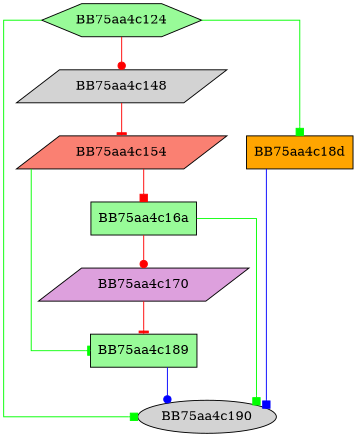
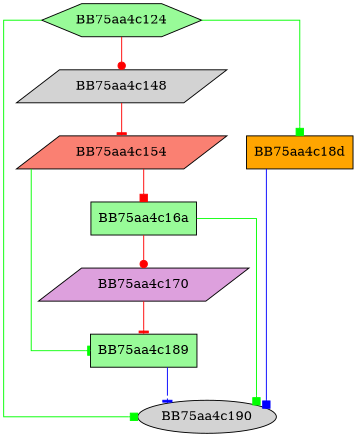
edge "BB75aa4c189" -> "BB75aa4c190": arrowhead dot -> tee
